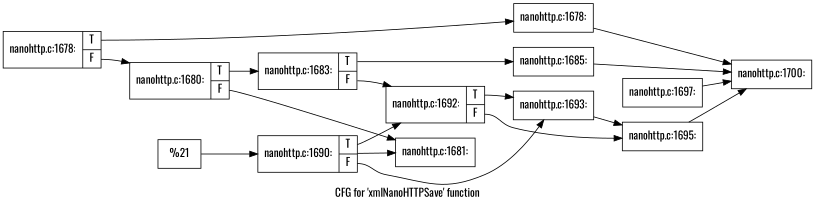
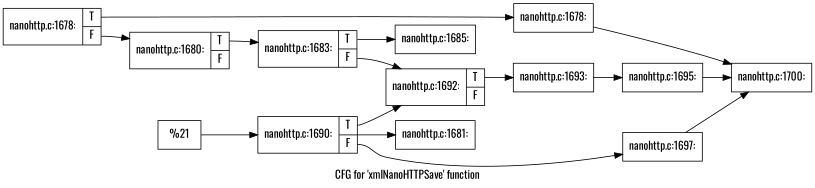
edge "nanohttp.c:1685:" -> "nanohttp.c:1700:": removed
edge "nanohttp.c:1680:" -> "nanohttp.c:1681:": removed
edge "nanohttp.c:1692:" -> "nanohttp.c:1695:": removed
edge "nanohttp.c:1690:" -> "nanohttp.c:1693:": now "nanohttp.c:1690:" -> "nanohttp.c:1697:"
